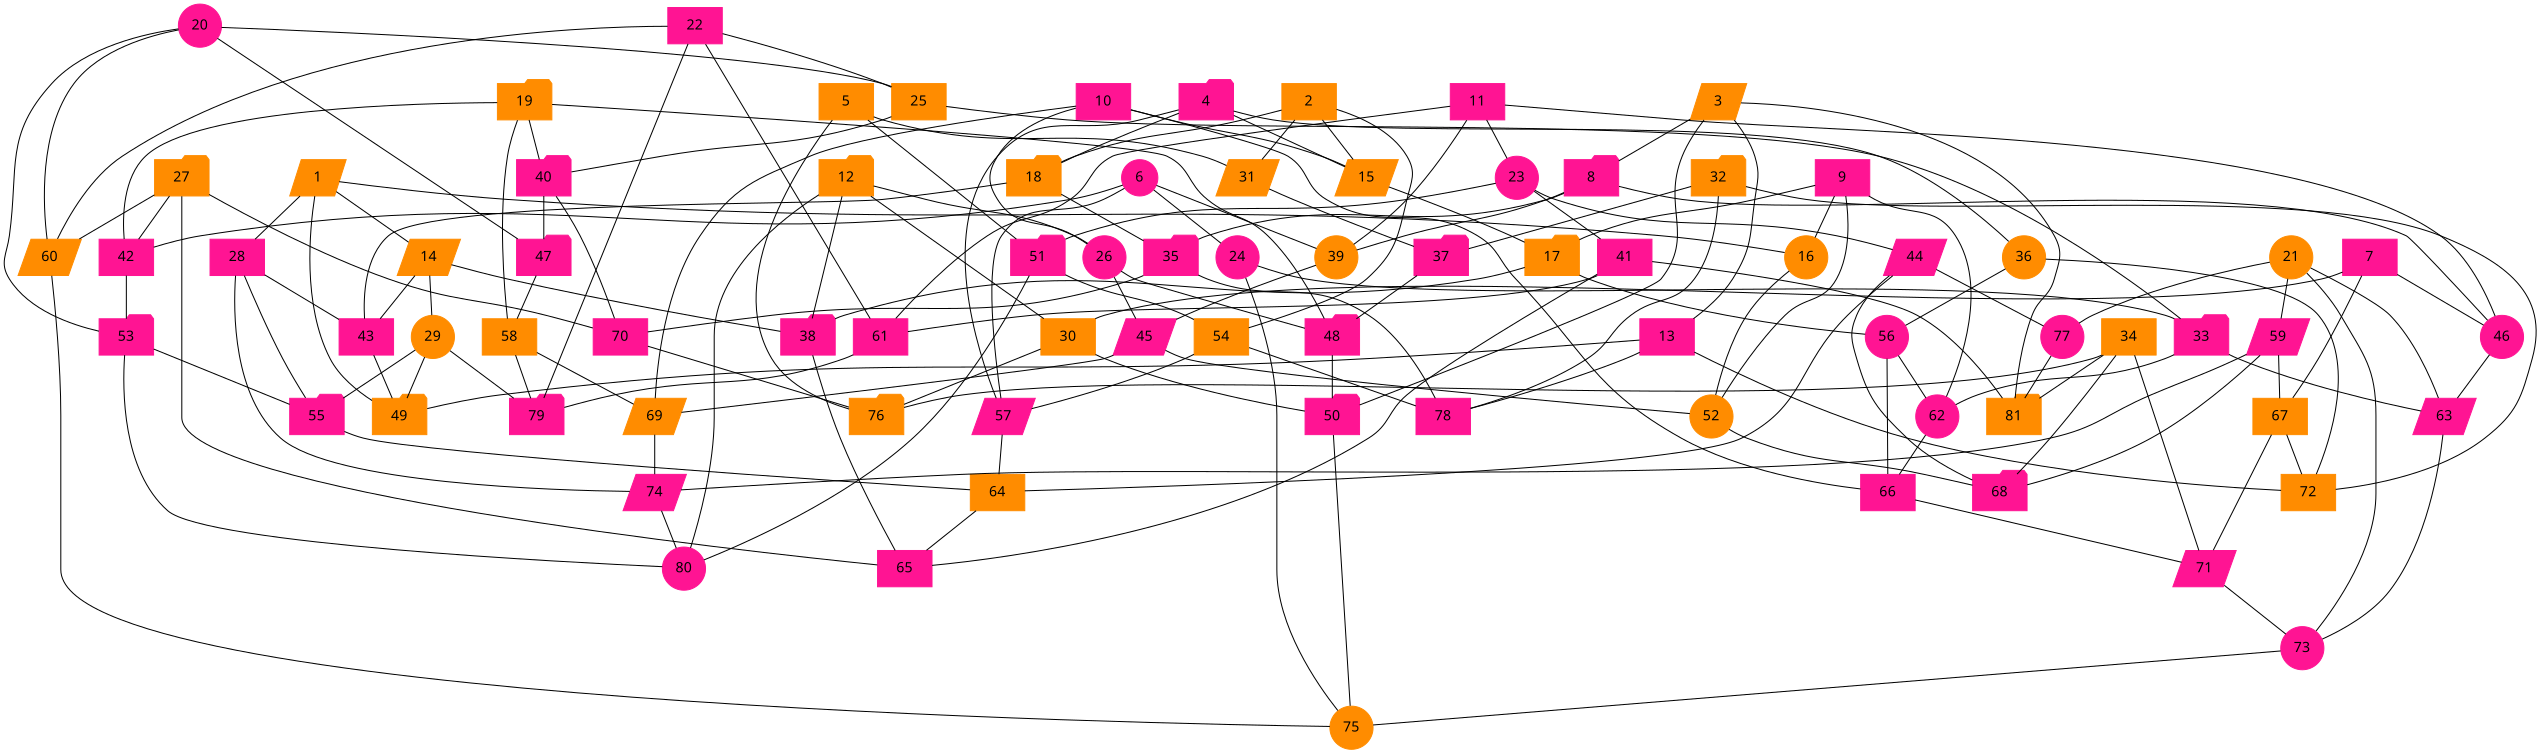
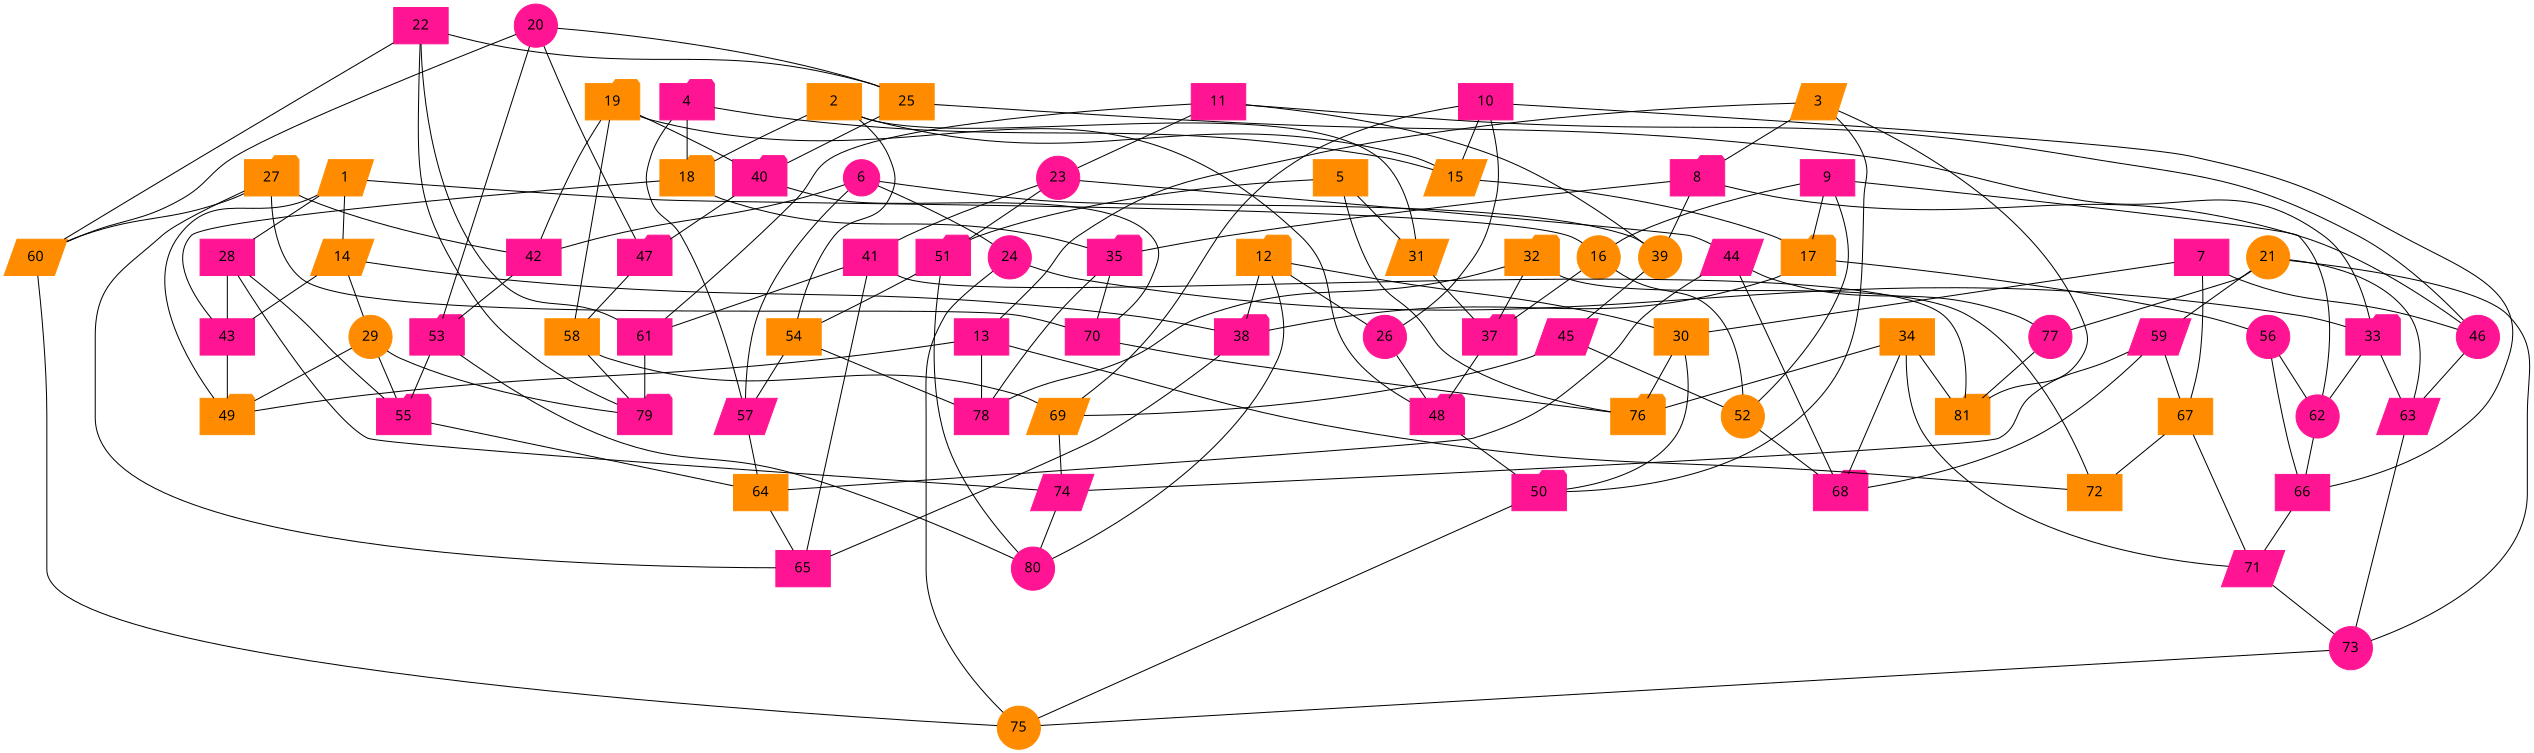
node "36": removed
edge "16" -- "37": added
edge "26" -- "45": removed
